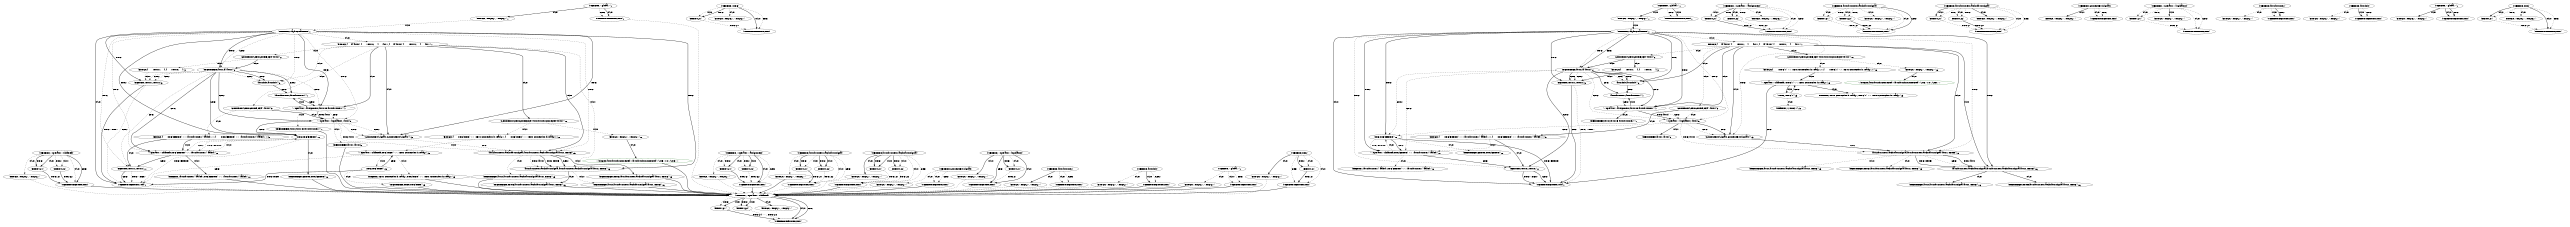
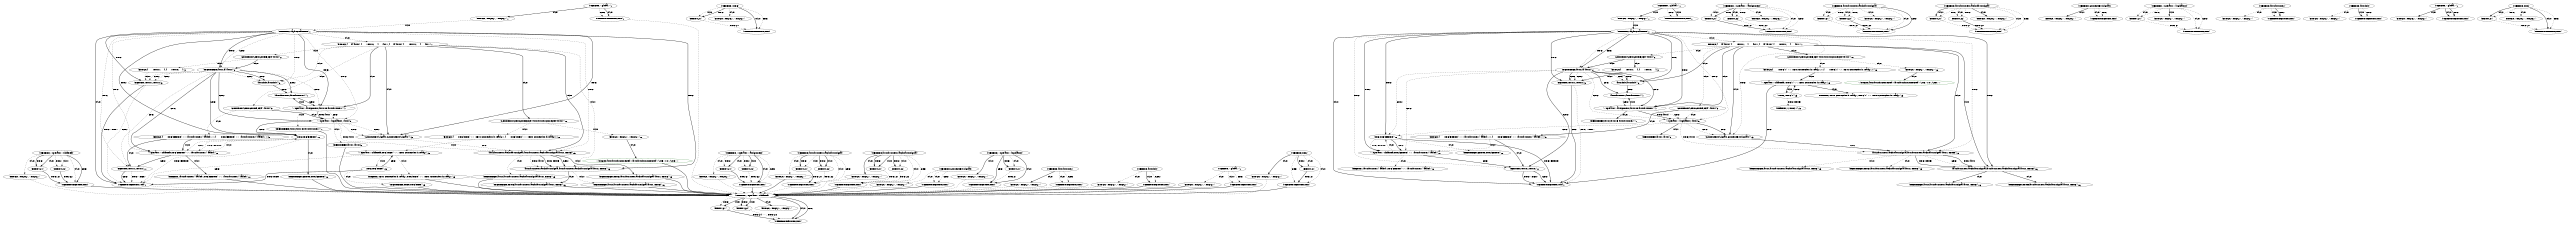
edge "(VLOG,VLOG(1))" -> "(LITERAL,1,VLOG(1))": label "AST: " -> "DDG: TRUE"
